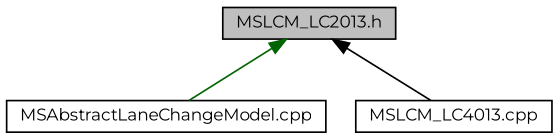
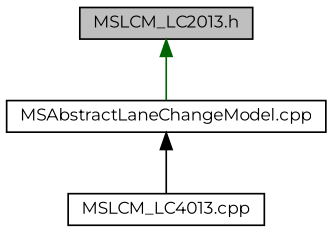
edge "MSLCM_LC4013.cpp" -> "MSLCM_LC2013.h": now "MSLCM_LC4013.cpp" -> "MSAbstractLaneChangeModel.cpp"
